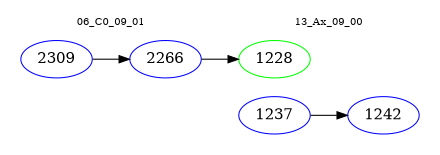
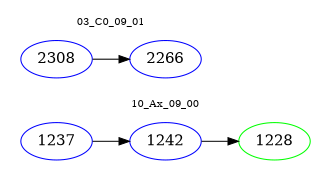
cluster "06_C0_09_01": label "06_C0_09_01" -> "03_C0_09_01"
cluster "13_Ax_09_00": label "13_Ax_09_00" -> "10_Ax_09_00"
node "2309": label "2309" -> "2308"
edge "2266" -> "1228": now "1242" -> "1228"
